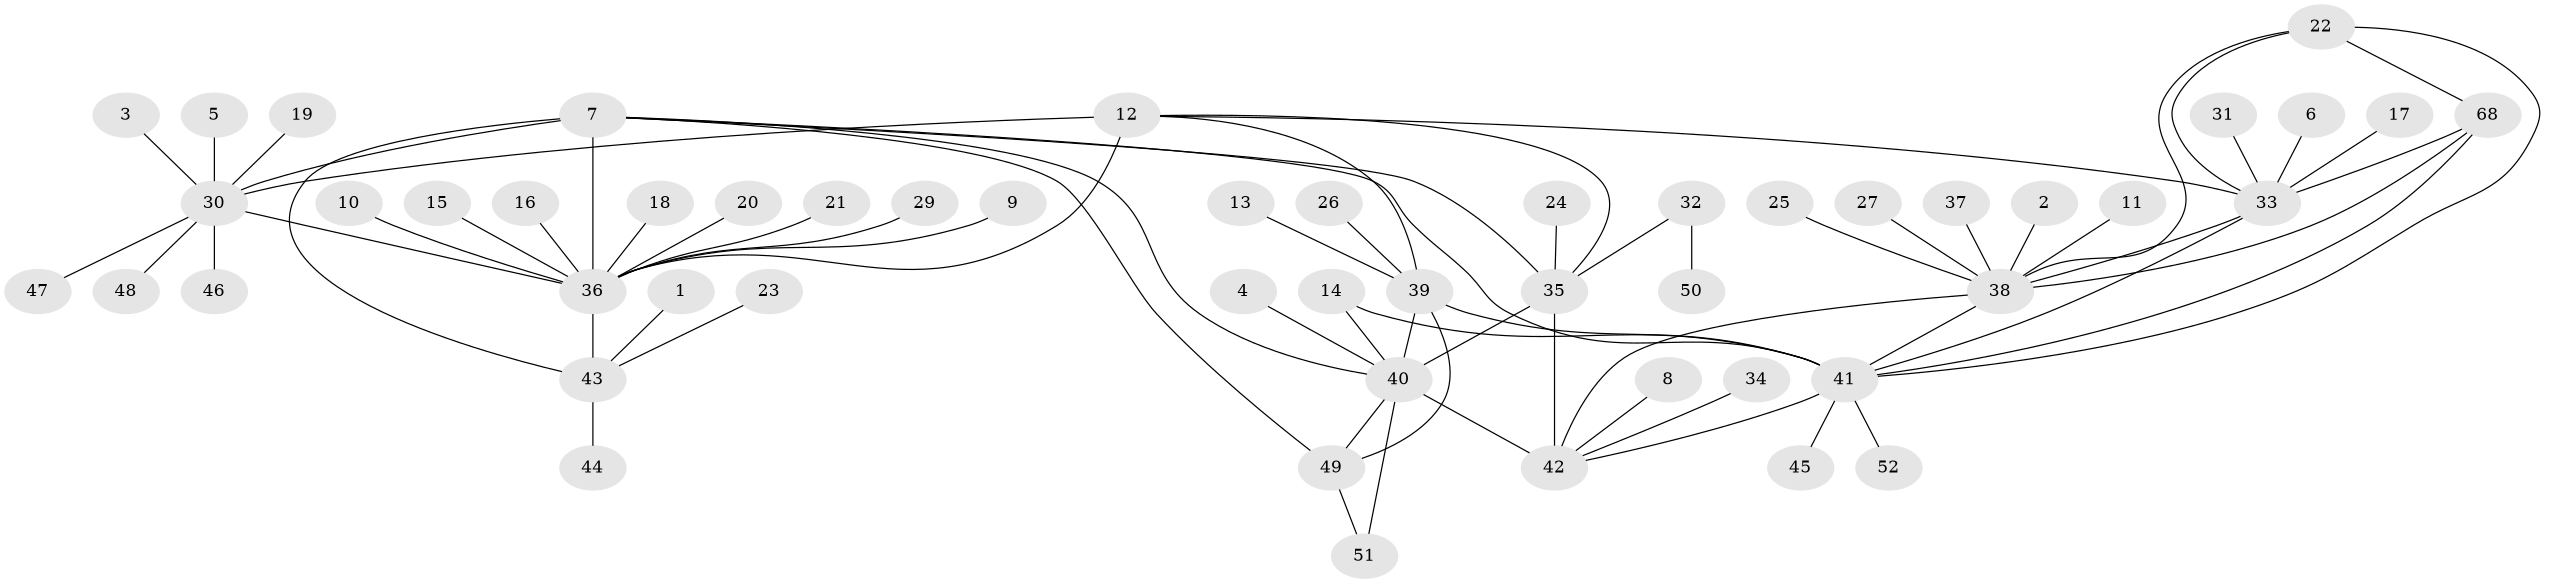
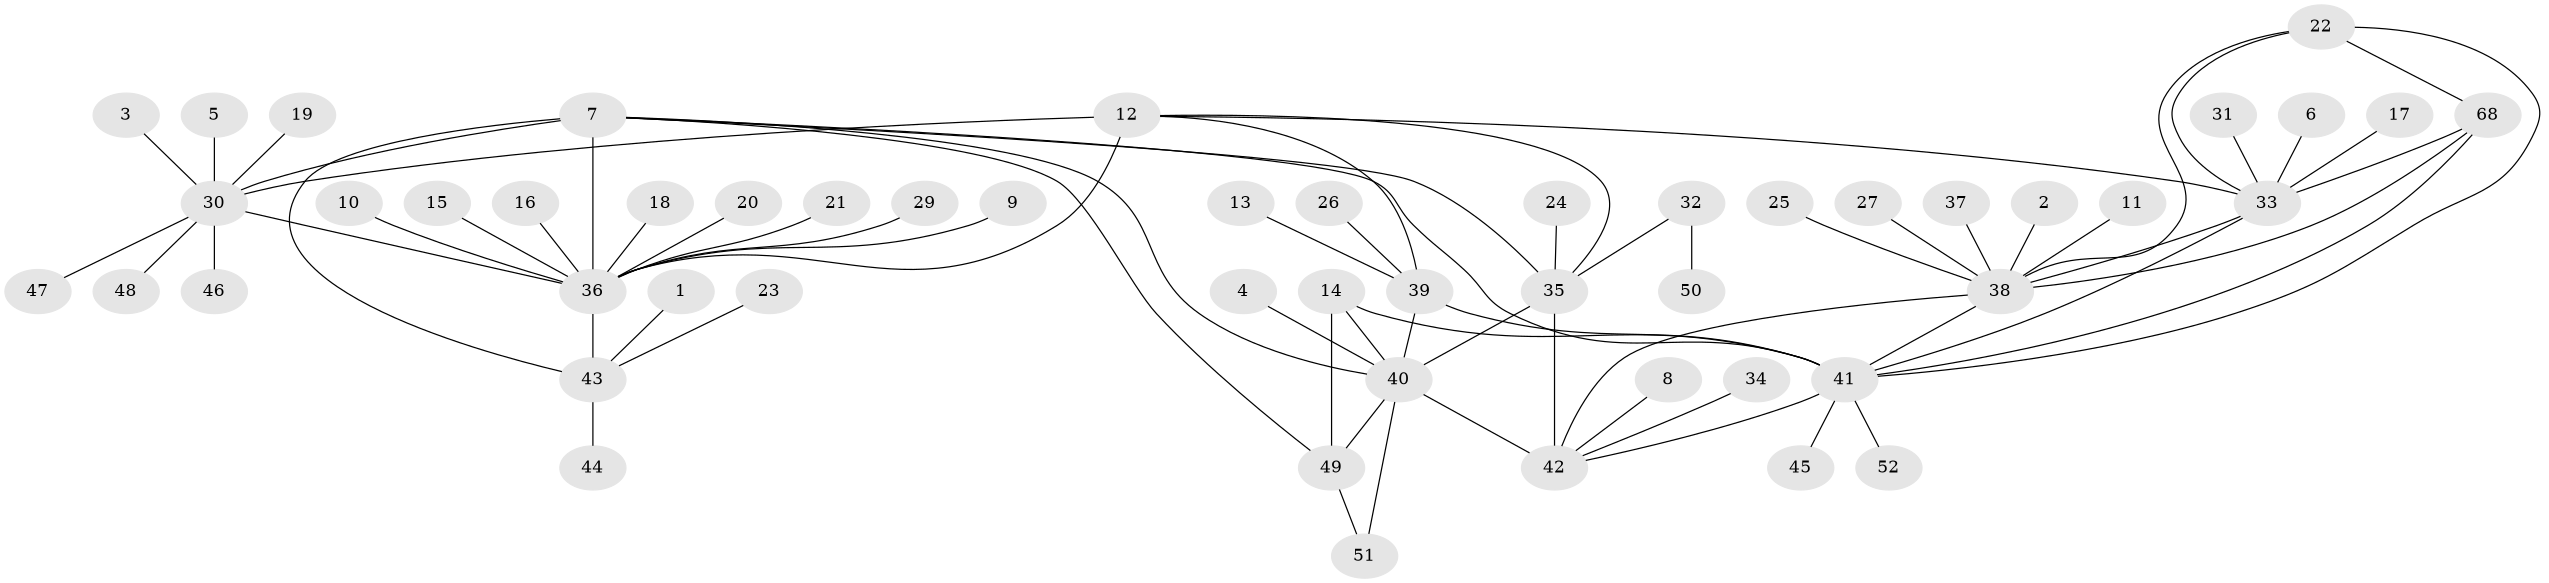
edge "39" -- "49": now "14" -- "49"
